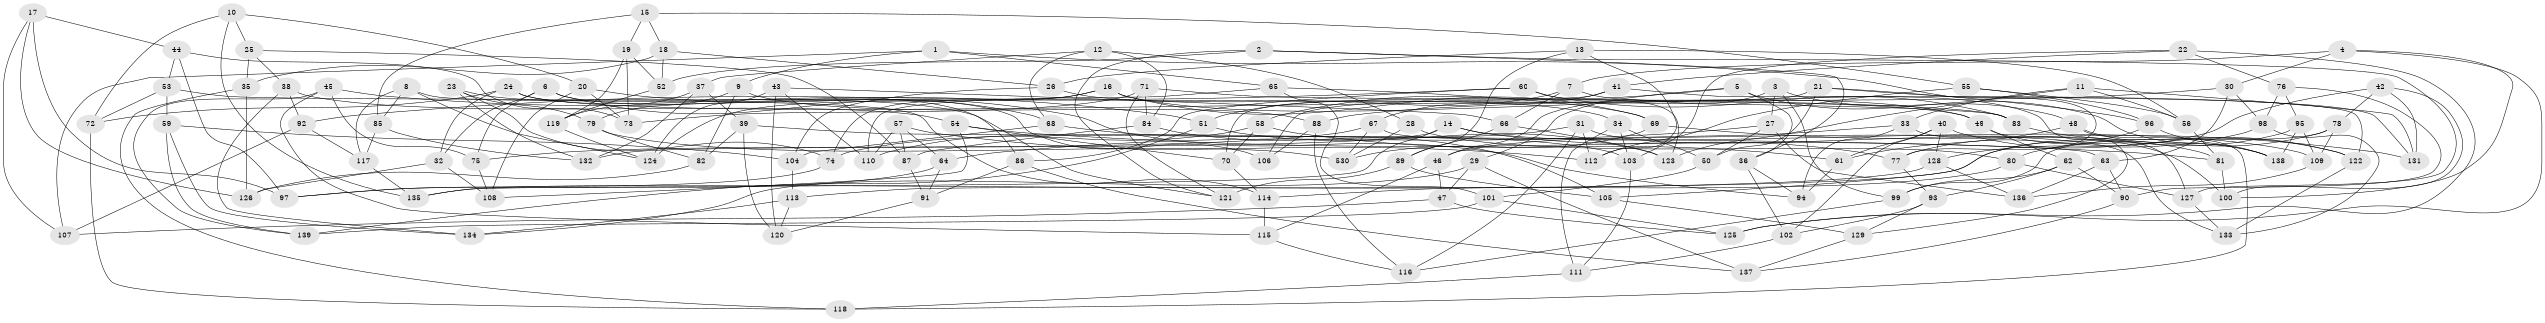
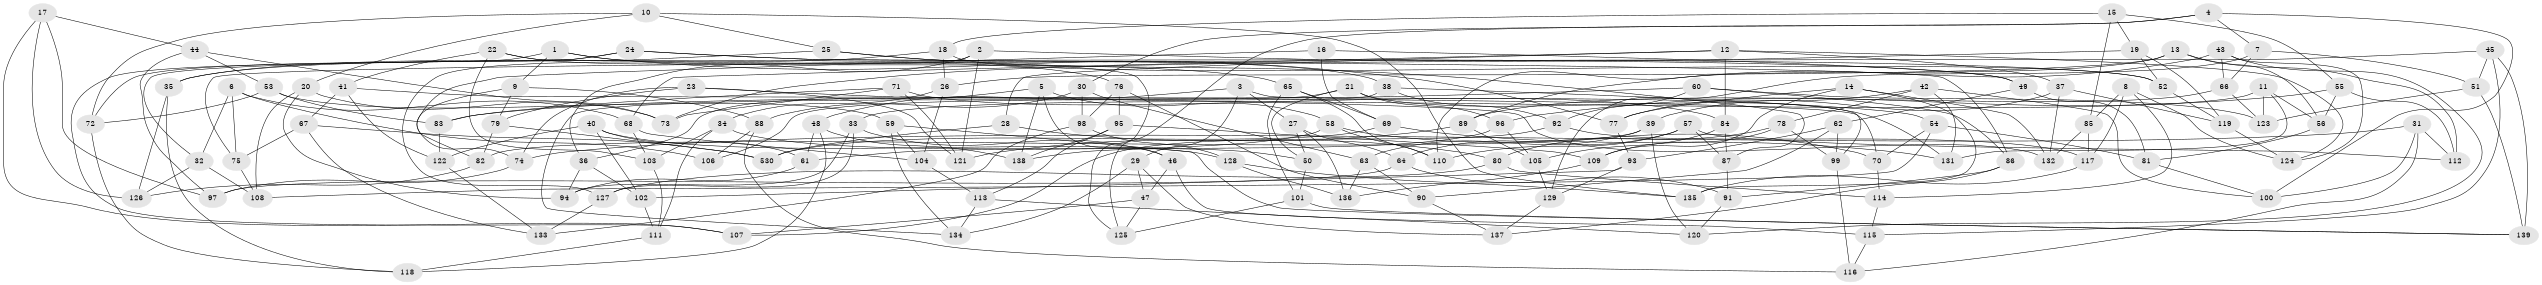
edge "16" -- "124": now "12" -- "124"
